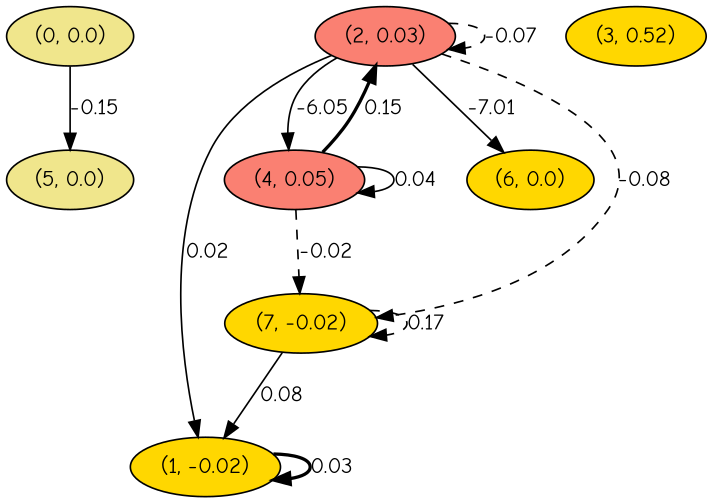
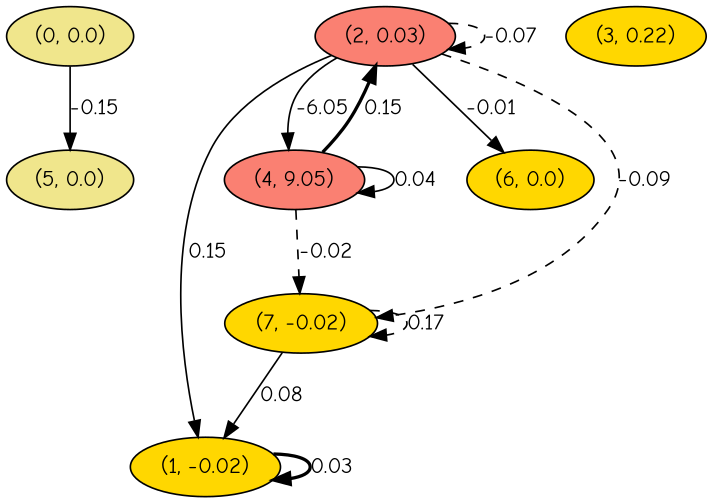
node "(3, 0.52)": label "(3, 0.52)" -> "(3, 0.22)"
edge "(2, 0.03)" -> "(6, 0.0)": label "-7.01" -> "-0.01"
node "(4, 0.05)": label "(4, 0.05)" -> "(4, 9.05)"
edge "(2, 0.03)" -> "(7, -0.02)": label "-0.08" -> "-0.09"
edge "(2, 0.03)" -> "(1, -0.02)": label "0.02" -> "0.15"
